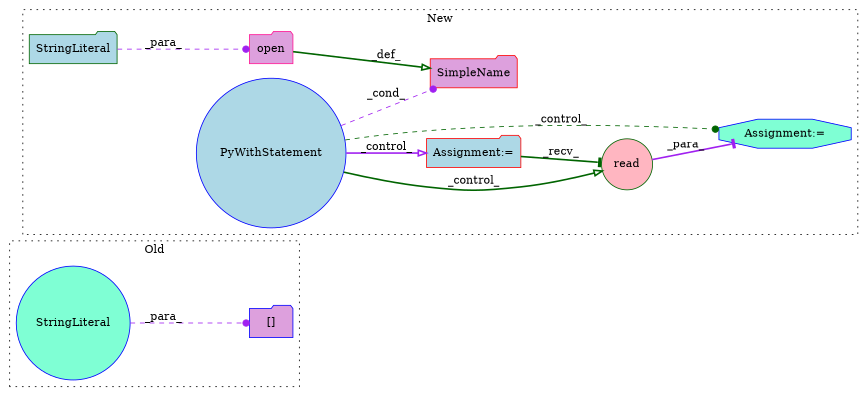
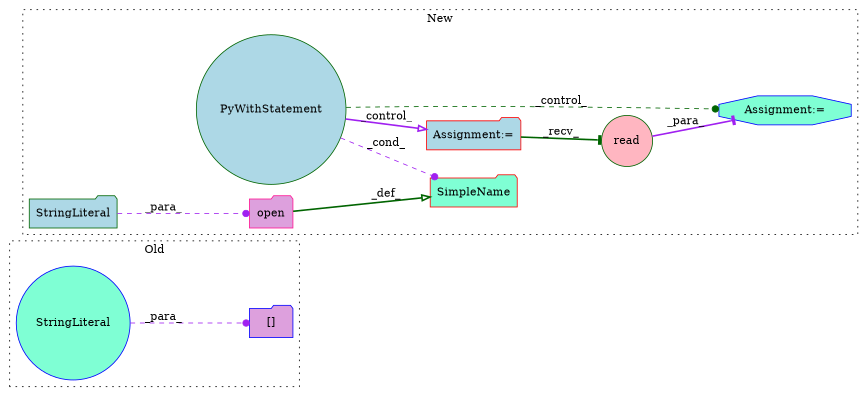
node "SimpleName": fillcolor plum -> aquamarine
node "PyWithStatement": color blue -> darkgreen
edge "PyWithStatement" -> "read": removed, label "_control_"
